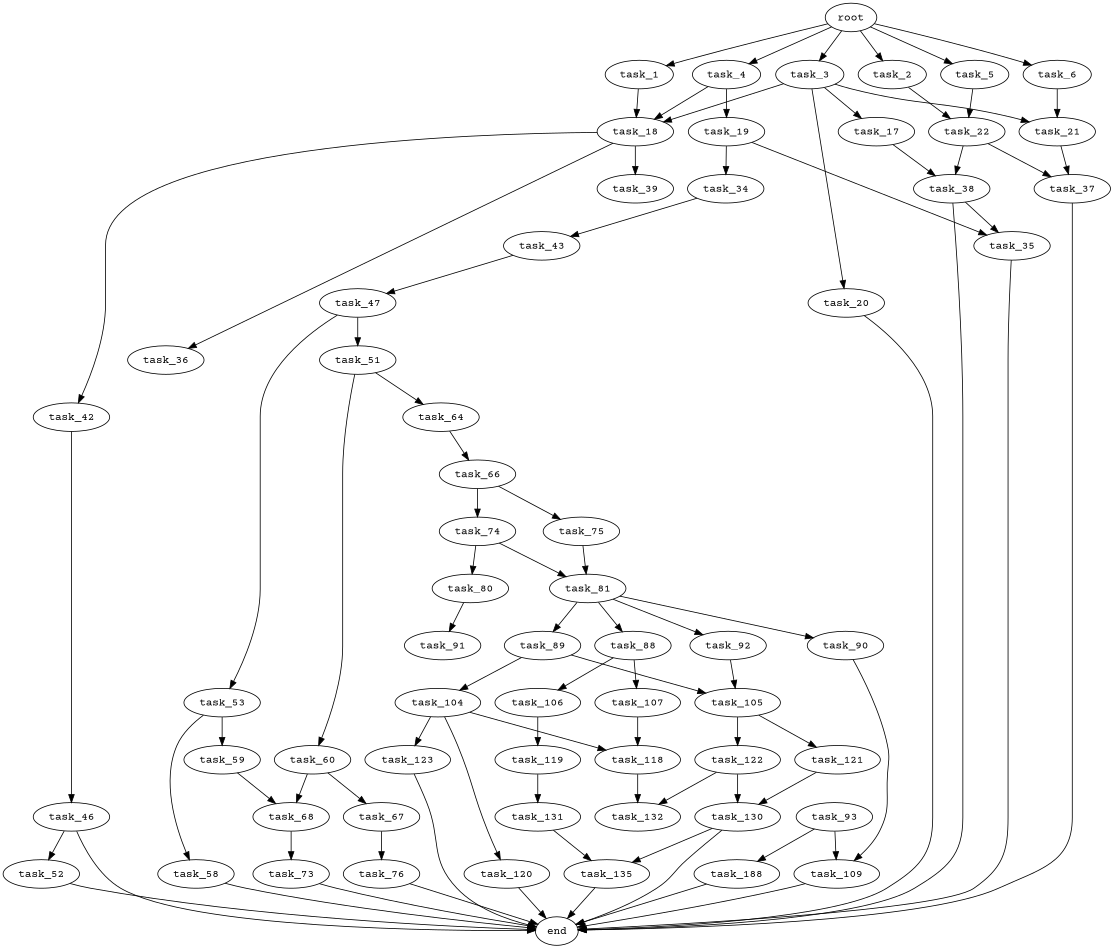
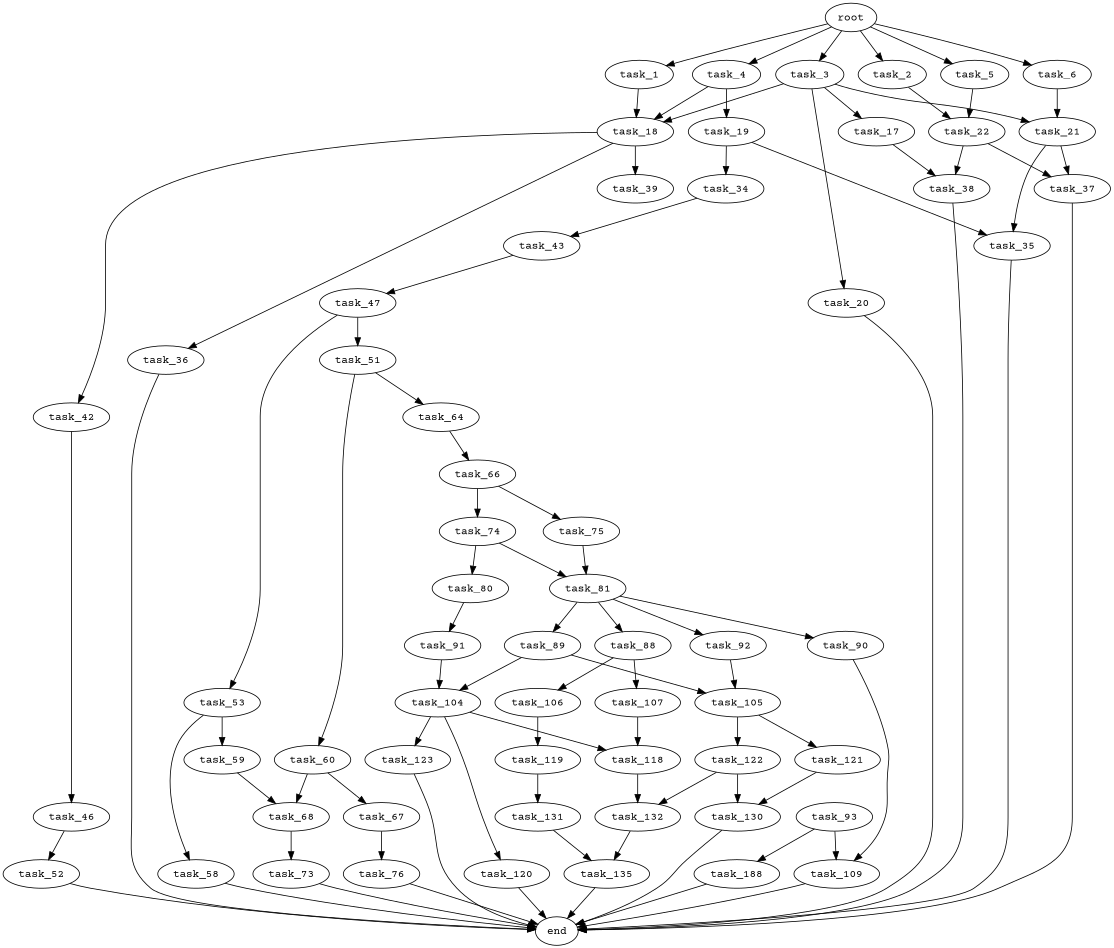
edge "task_38" -> "task_35": now "task_21" -> "task_35"
edge "task_91" -> "task_104": added
edge "task_130" -> "task_135": now "task_132" -> "task_135"
edge "task_46" -> "end": now "task_36" -> "end"
